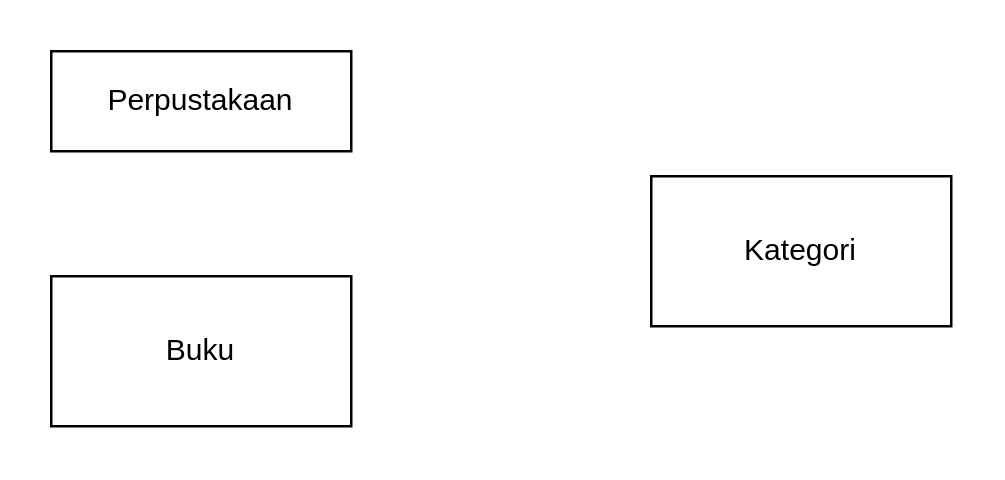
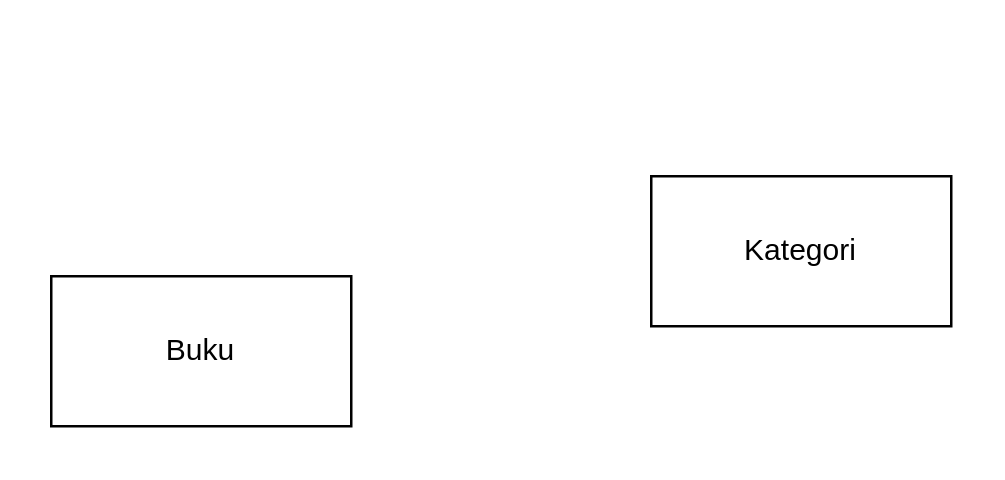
node "Perpustakaan": removed
